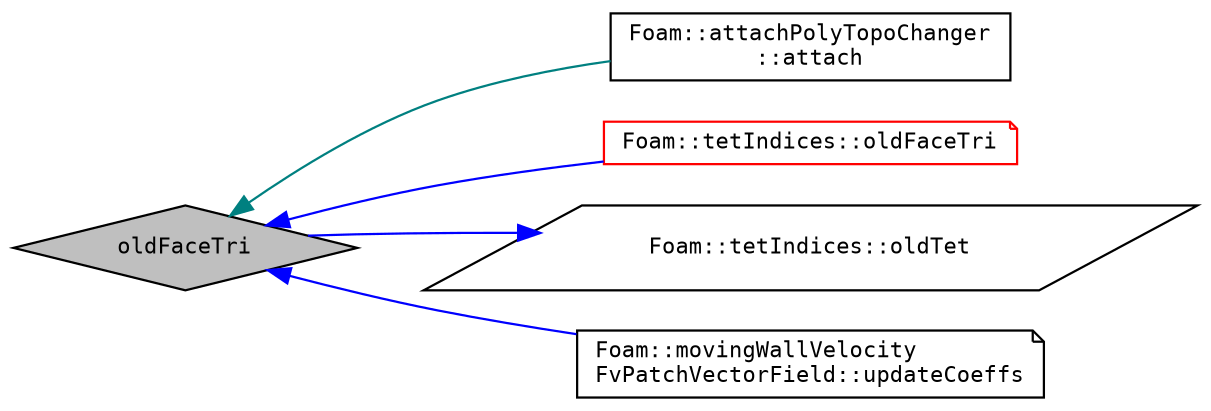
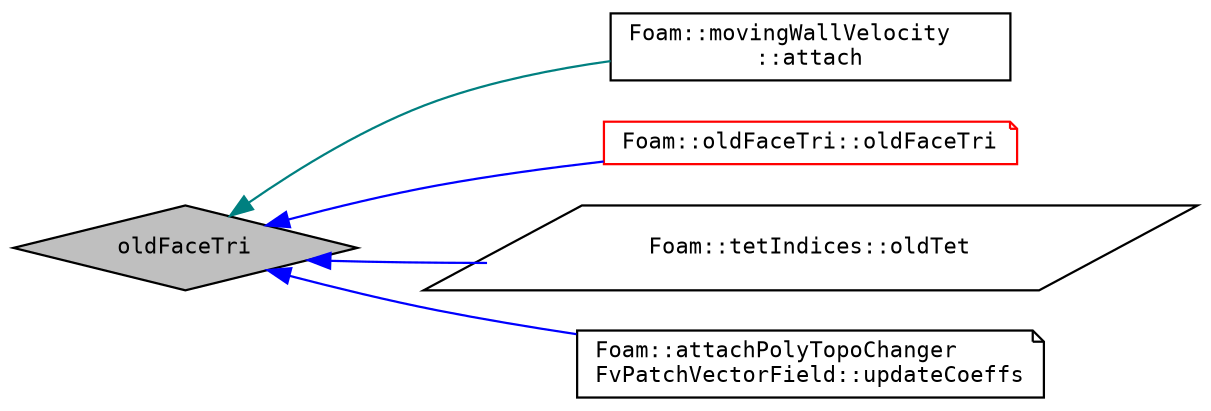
node "Foam::attachPolyTopoChanger ::attach": label "Foam::attachPolyTopoChanger ::attach" -> "Foam::movingWallVelocity ::attach"
node "Foam::tetIndices::oldFaceTri": label "Foam::tetIndices::oldFaceTri" -> "Foam::oldFaceTri::oldFaceTri"
edge "oldFaceTri" -> "Foam::tetIndices::oldTet": reversed
node "Foam::movingWallVelocity FvPatchVectorField::updateCoeffs": label "Foam::movingWallVelocity FvPatchVectorField::updateCoeffs" -> "Foam::attachPolyTopoChanger FvPatchVectorField::updateCoeffs"
